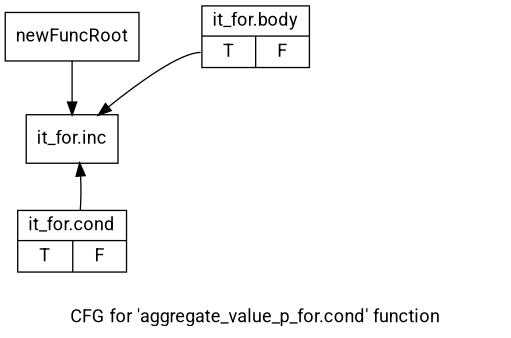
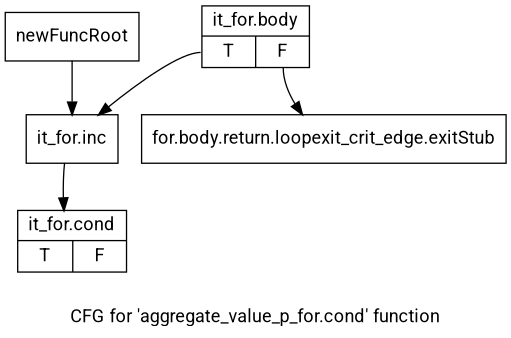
node "for.body.return.loopexit_crit_edge.exitStub": added
edge "it_for.cond" -> "it_for.inc": reversed
